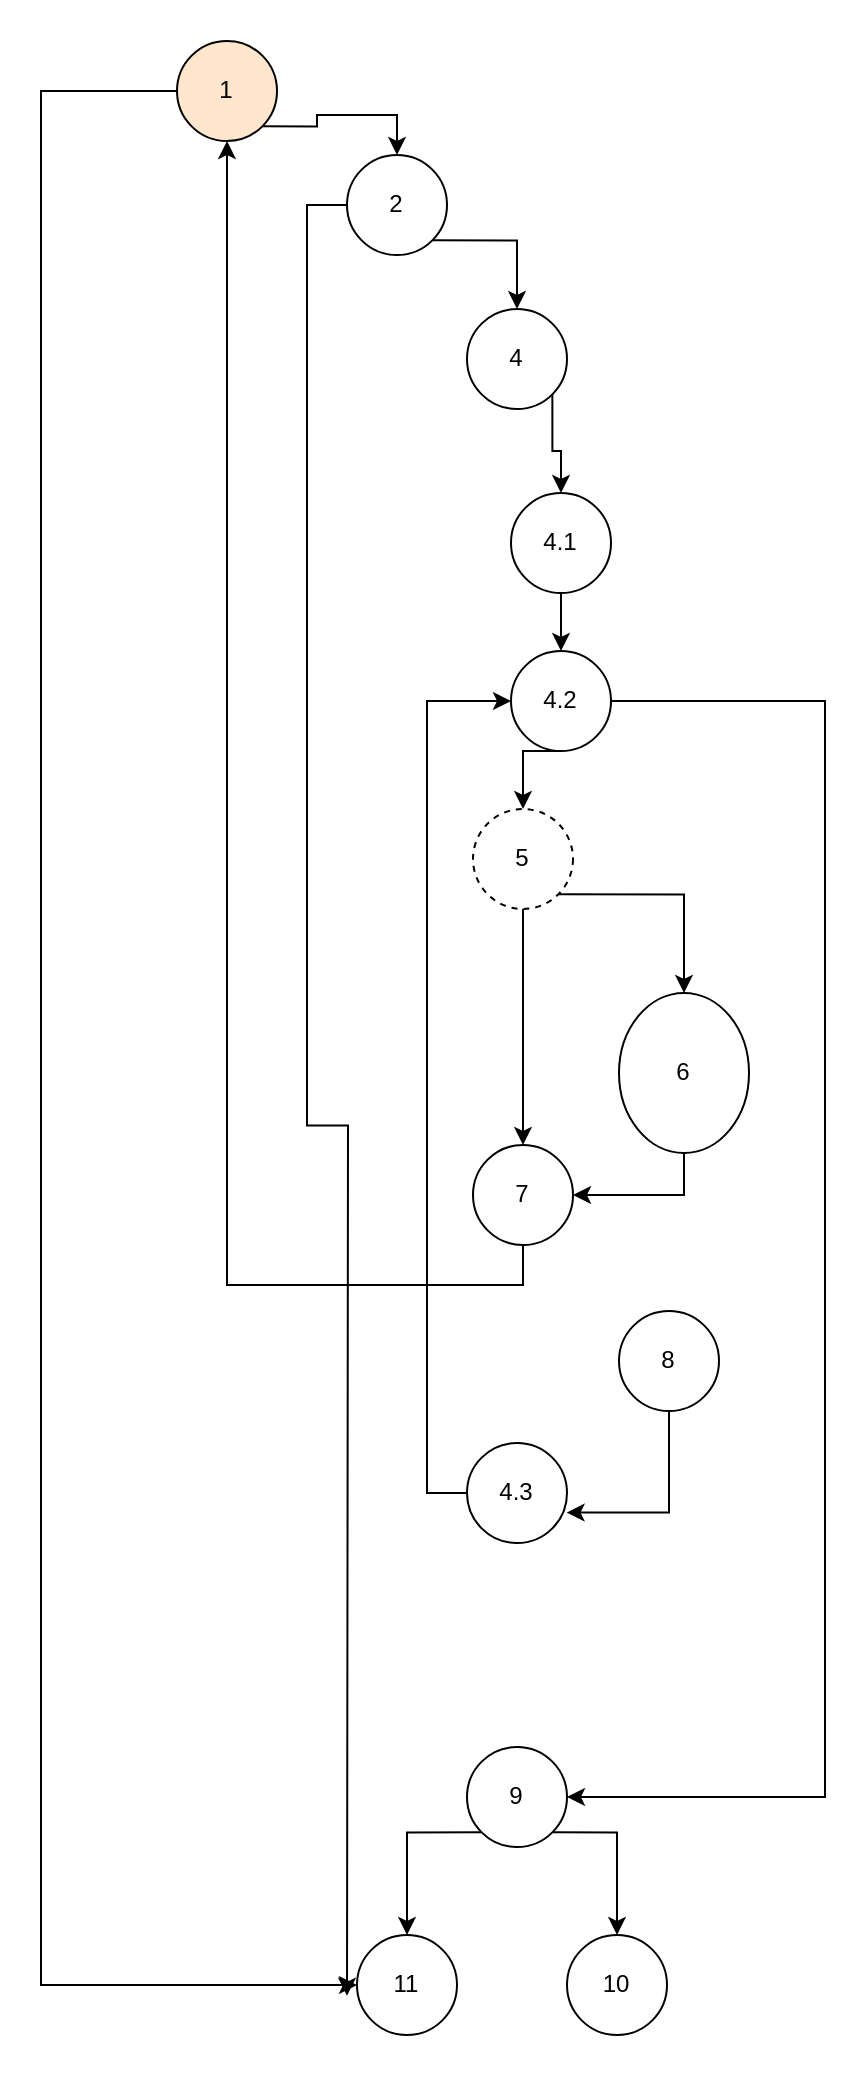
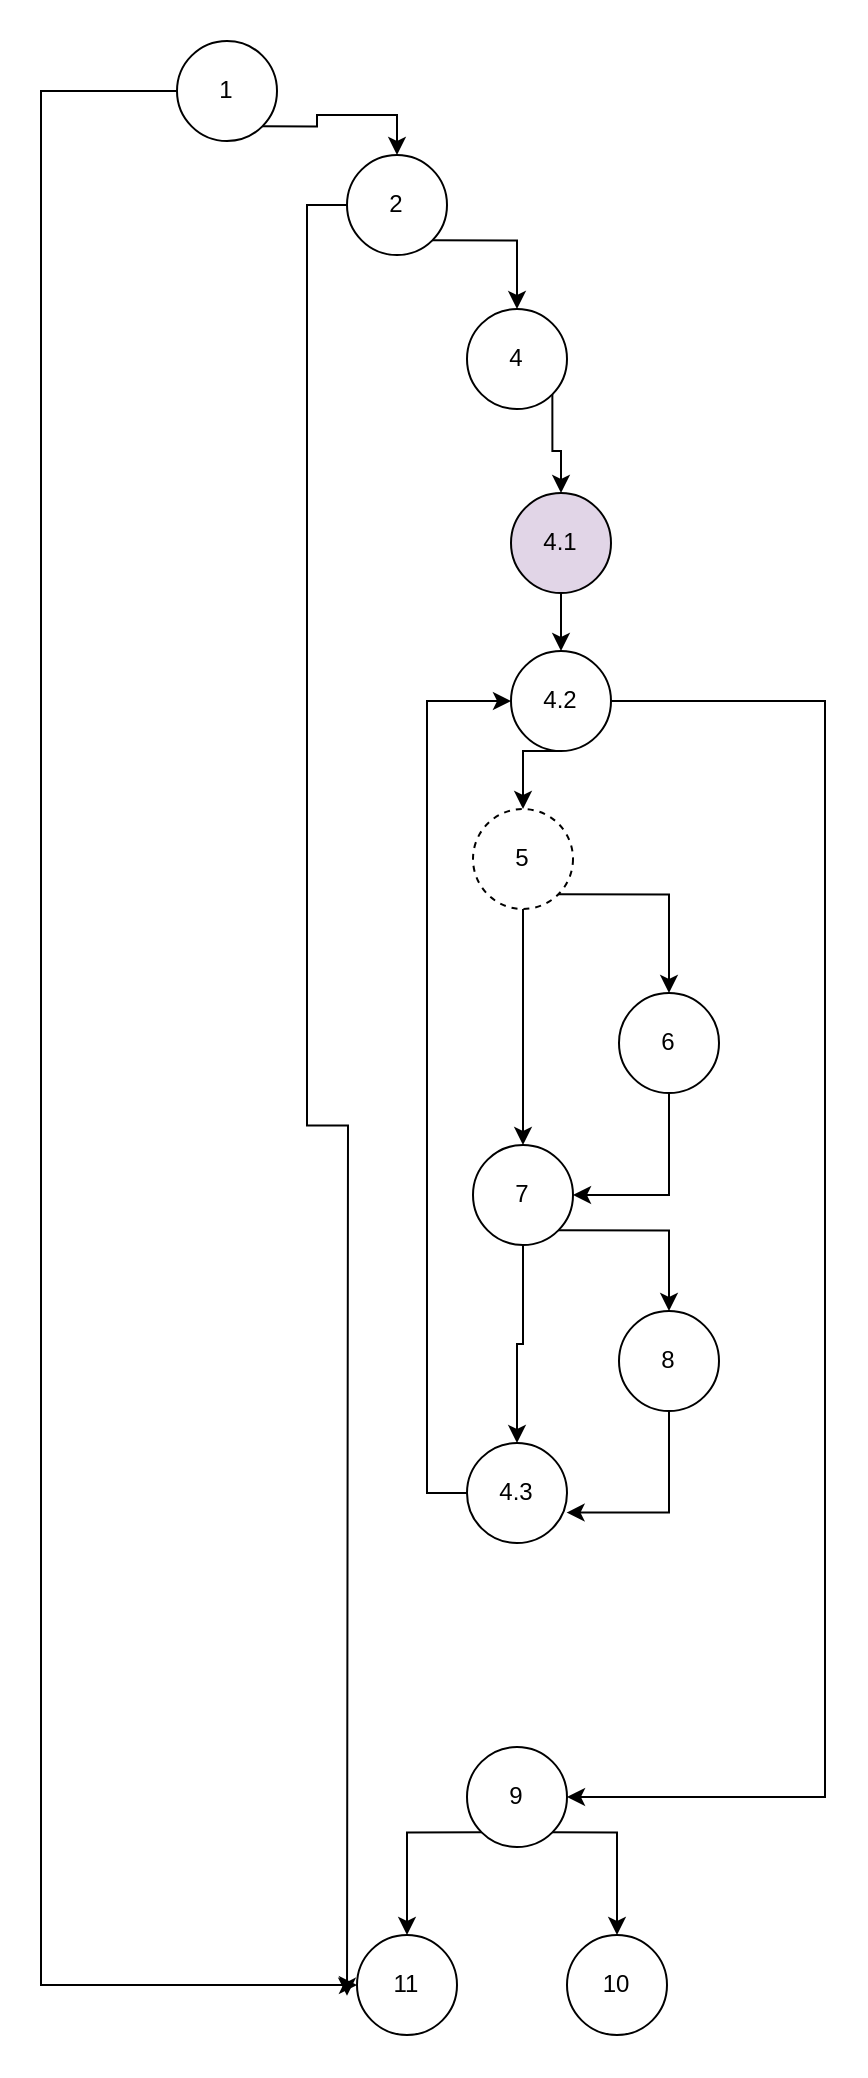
node "1": fillcolor #ffe6cc -> #ffffff
node "4.1": fillcolor #ffffff -> #e1d5e7
edge "7" -> "1": now "7" -> "4.3"
node "6": size 130x160 -> 100x100
edge "7" -> "8": added
